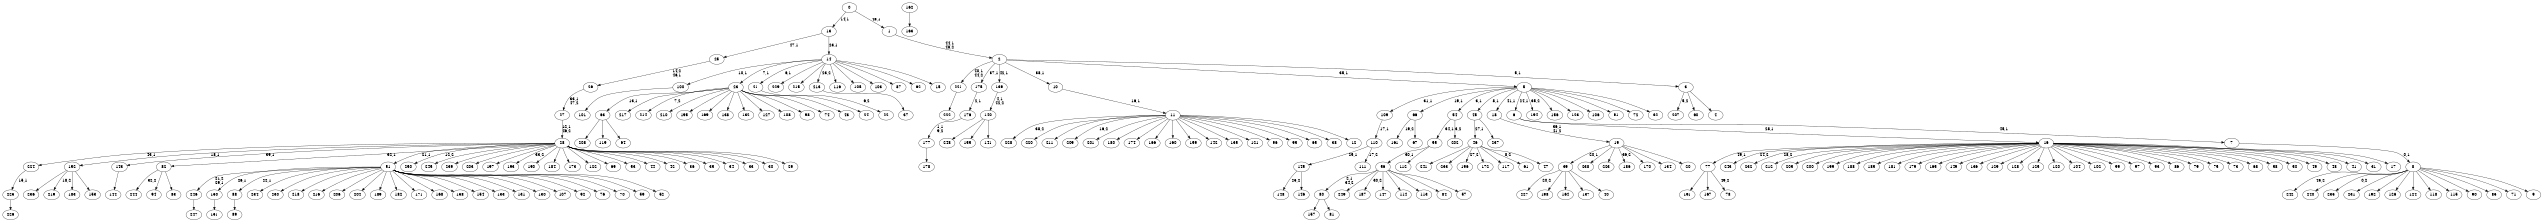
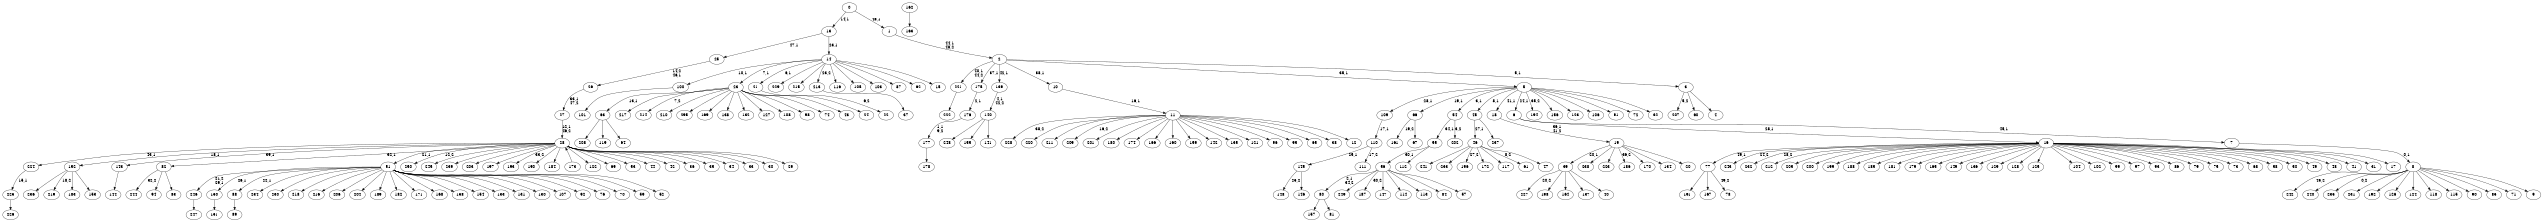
edge "5" -> "109": label "31,1" -> "28,1"
node "195": label "195" -> "295"
edge "28" -> "173": reversed
node "120": removed
